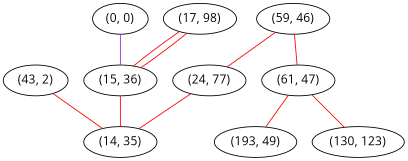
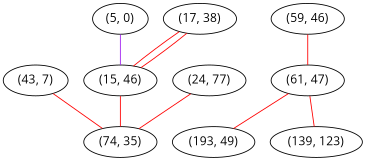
node "(0, 0)": label "(0, 0)" -> "(5, 0)"
node "(17, 98)": label "(17, 98)" -> "(17, 38)"
edge "(59, 46)" -- "(24, 77)": removed
node "(43, 2)": label "(43, 2)" -> "(43, 7)"
node "(15, 36)": label "(15, 36)" -> "(15, 46)"
node "(14, 35)": label "(14, 35)" -> "(74, 35)"
node "(130, 123)": label "(130, 123)" -> "(139, 123)"
